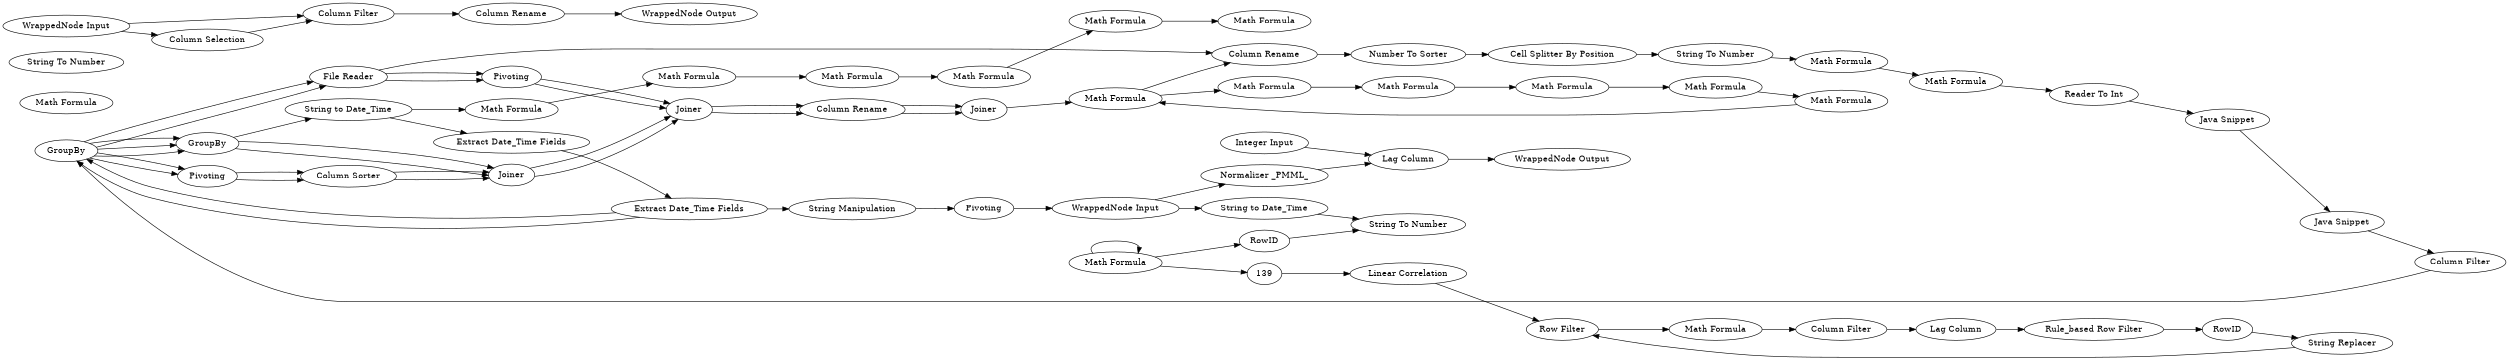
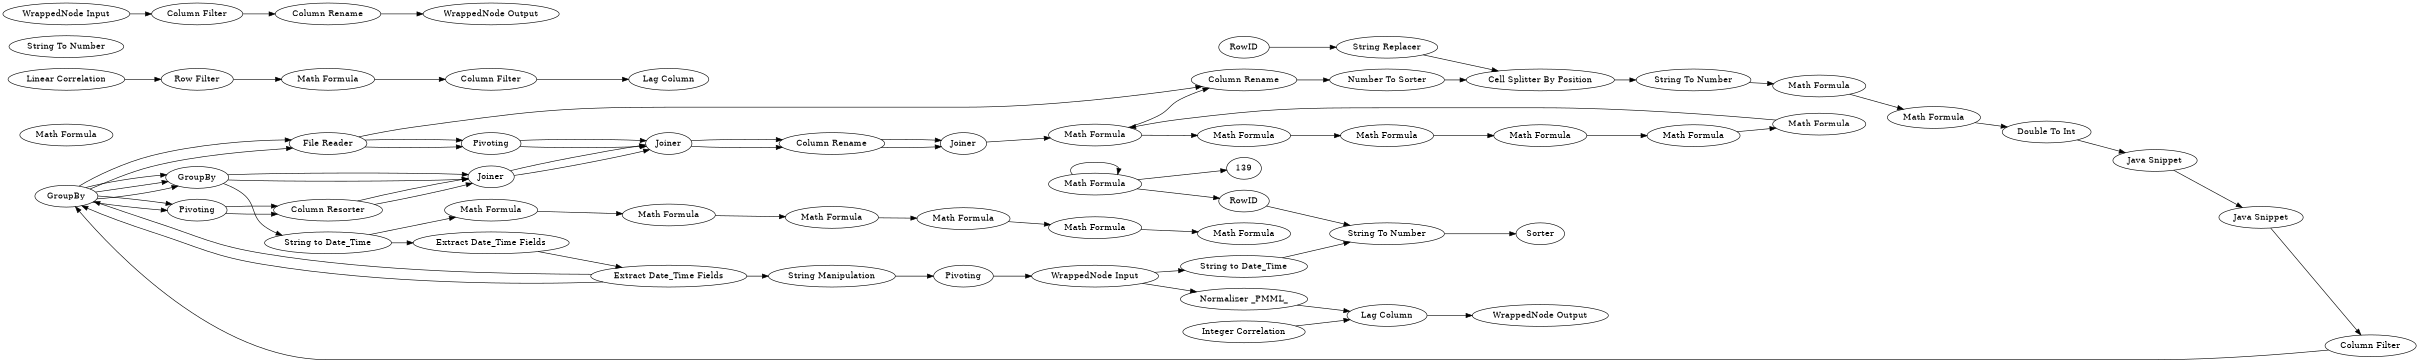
node "Column Selection": removed
node "Reader To Int": label "Reader To Int" -> "Double To Int"
node "Integer Input": label "Integer Input" -> "Integer Correlation"
node "Column Sorter": label "Column Sorter" -> "Column Resorter"
node "Sorter": added
edge "139" -> "Linear Correlation": removed
node "Rule_based Row Filter": removed
edge "String Replacer" -> "Row Filter": now "String Replacer" -> "Cell Splitter By Position"
